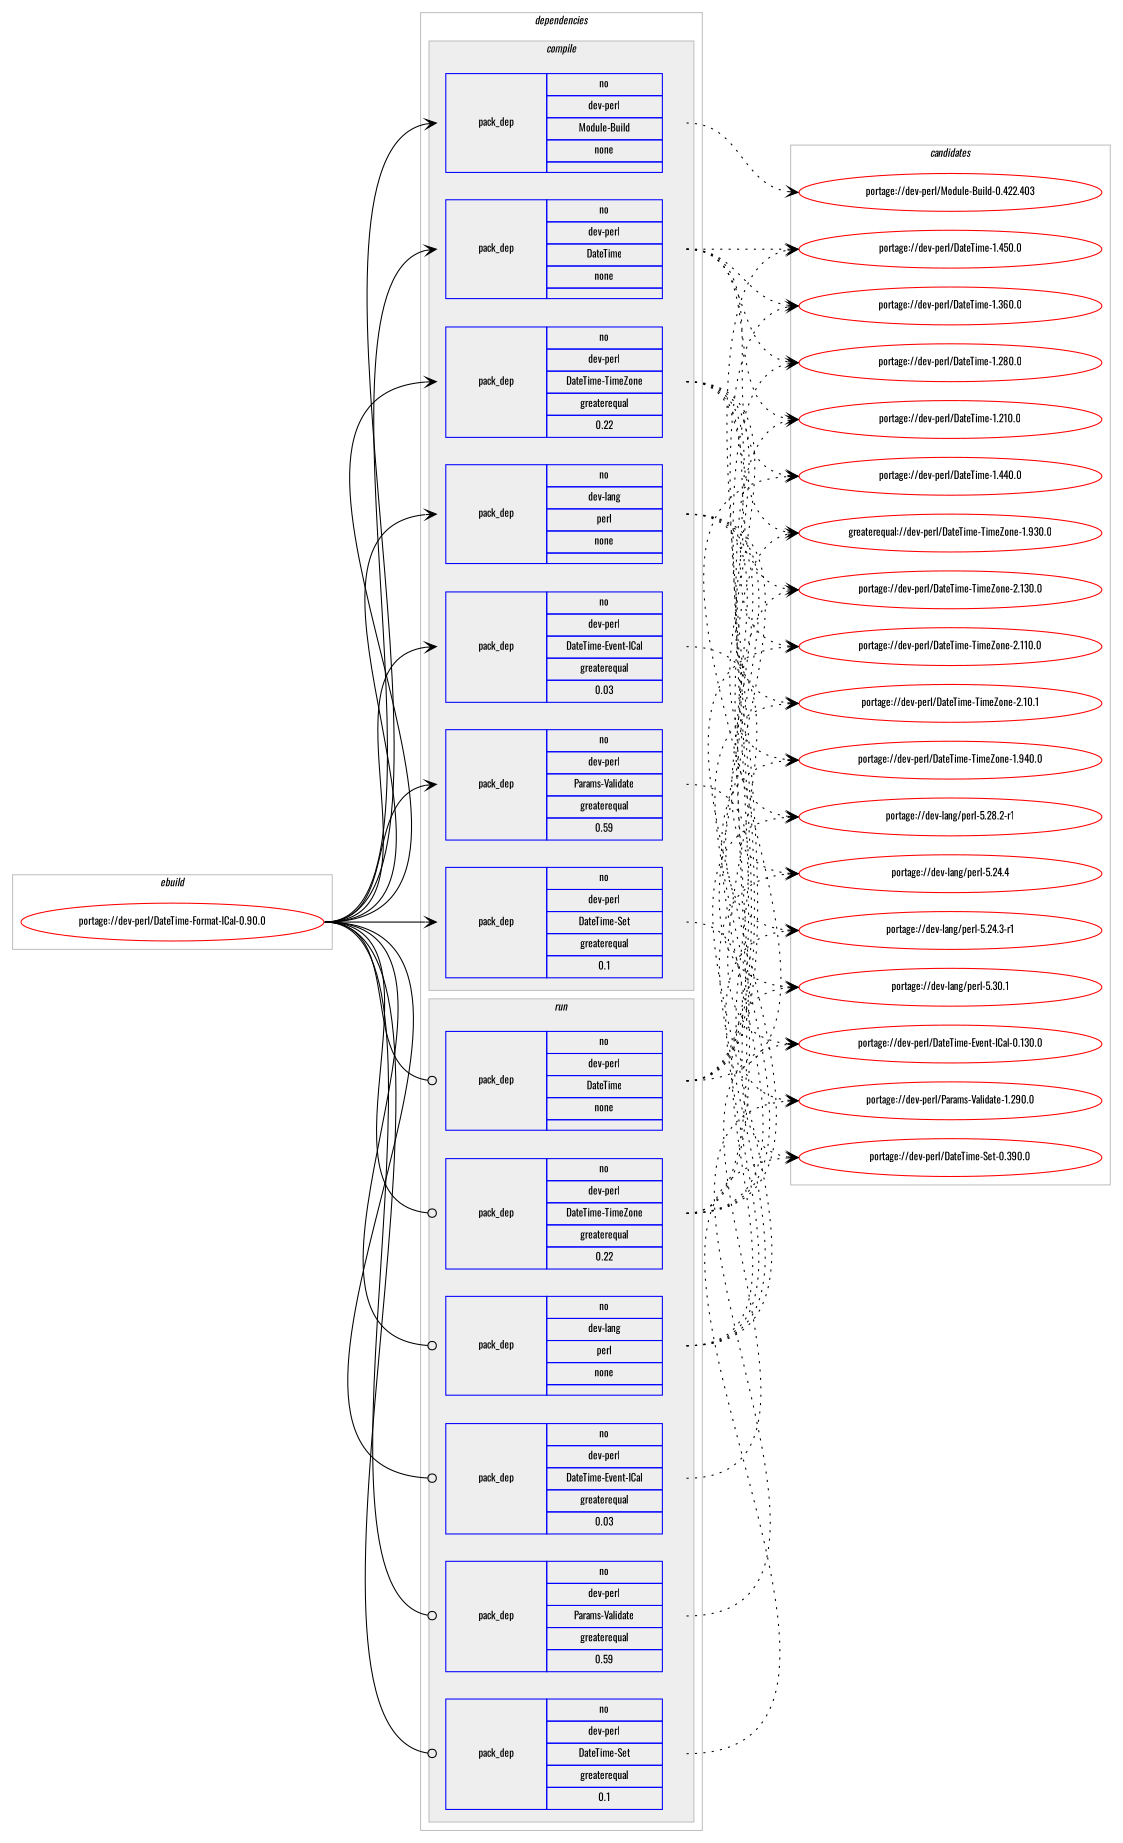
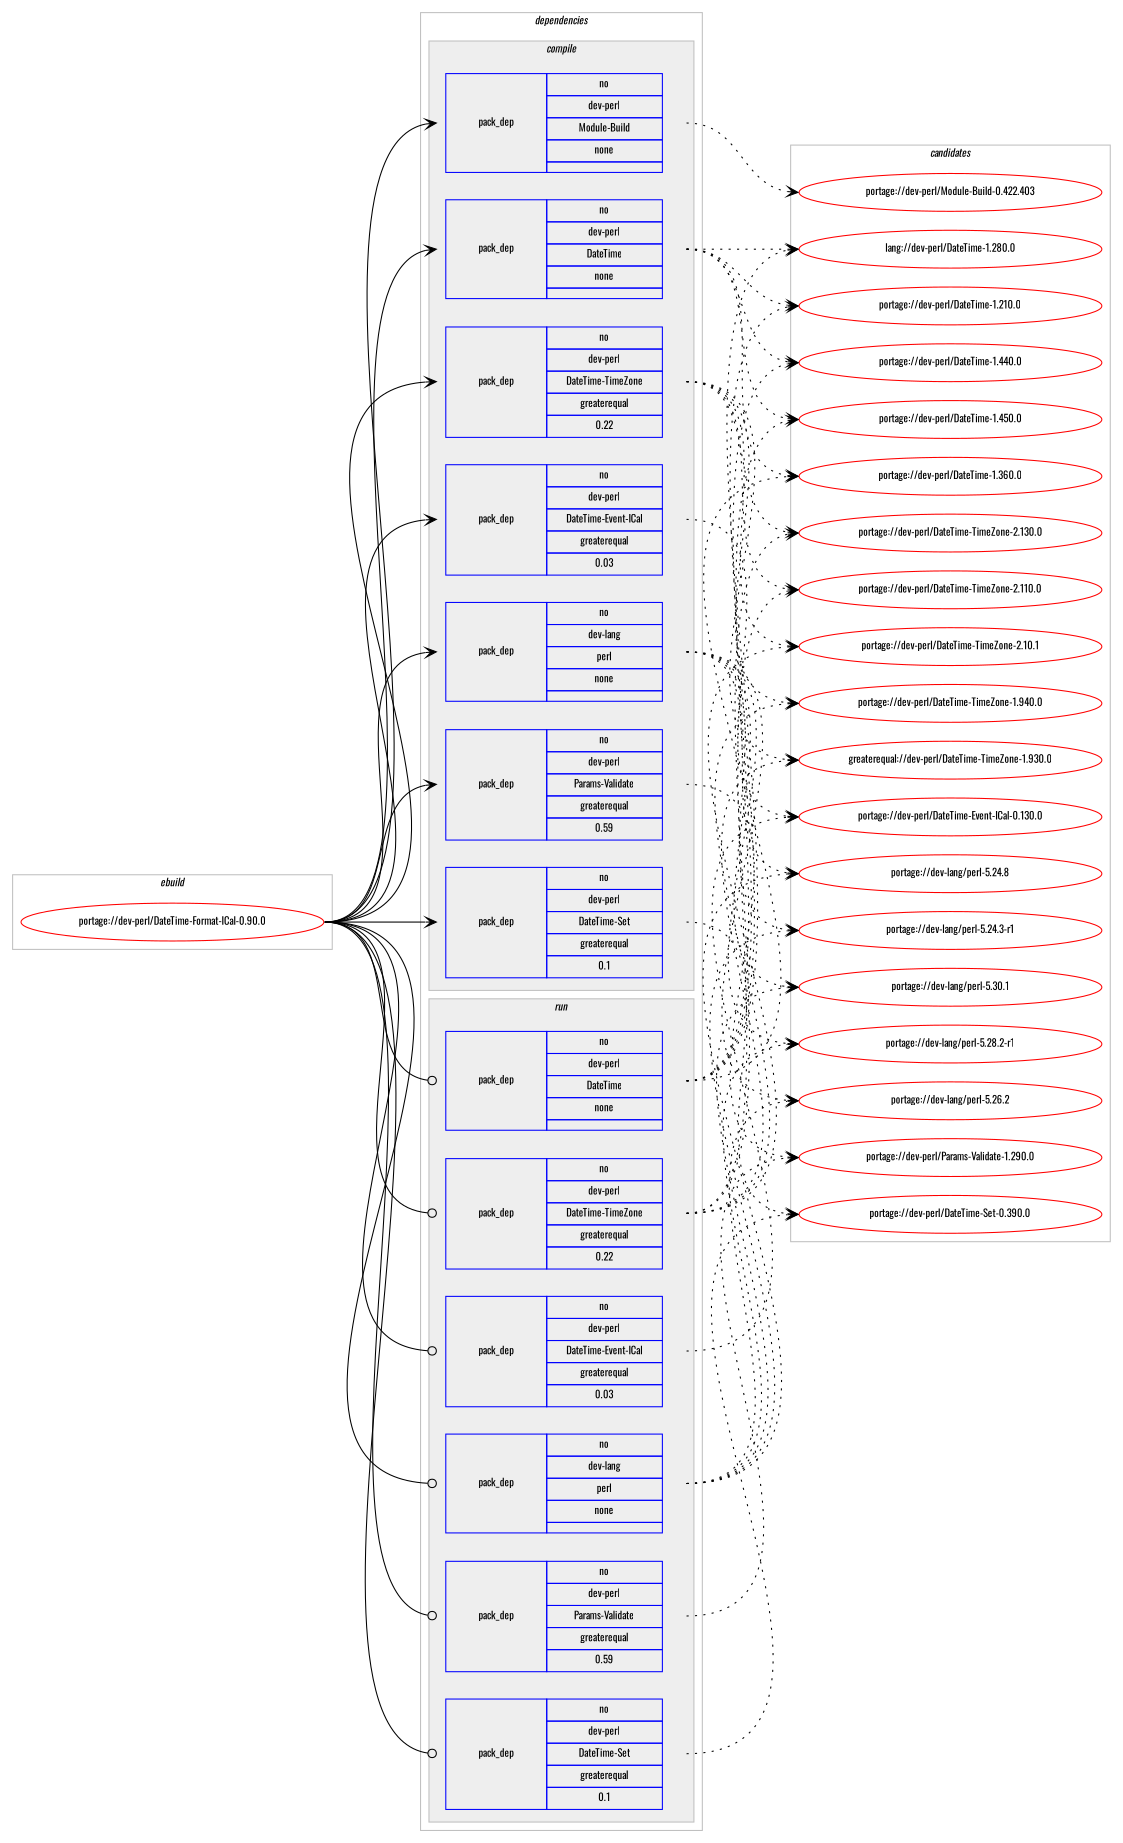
node "portage://dev-perl/DateTime-1.280.0": label "portage://dev-perl/DateTime-1.280.0" -> "lang://dev-perl/DateTime-1.280.0"
node "portage://dev-lang/perl-5.24.4": label "portage://dev-lang/perl-5.24.4" -> "portage://dev-lang/perl-5.24.8"
node "portage://dev-lang/perl-5.26.2": added
